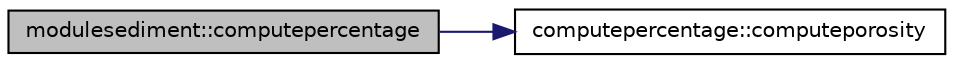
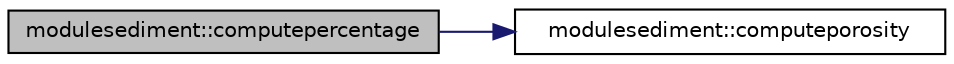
node "computepercentage::computeporosity": label "computepercentage::computeporosity" -> "modulesediment::computeporosity"
